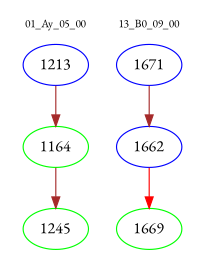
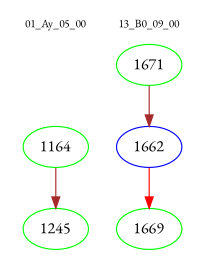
node "1213": removed
node "1671": color blue -> green
